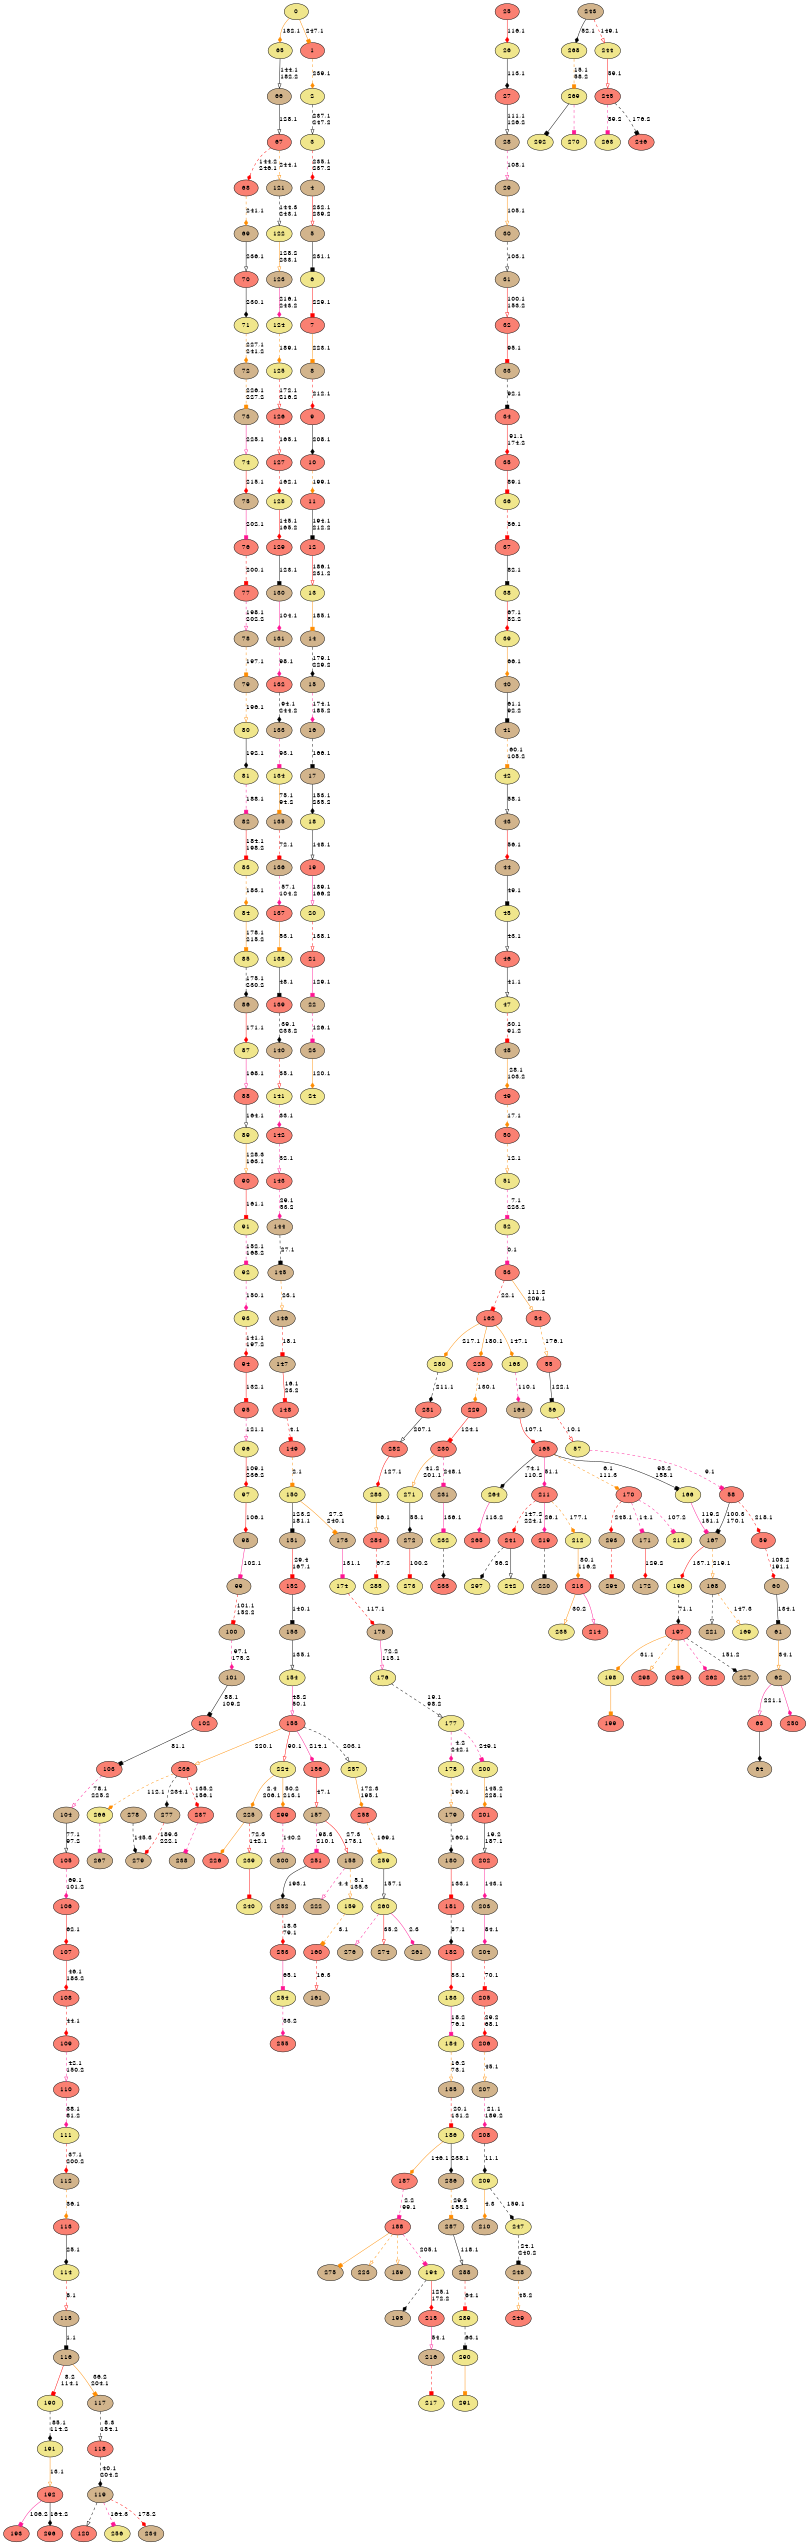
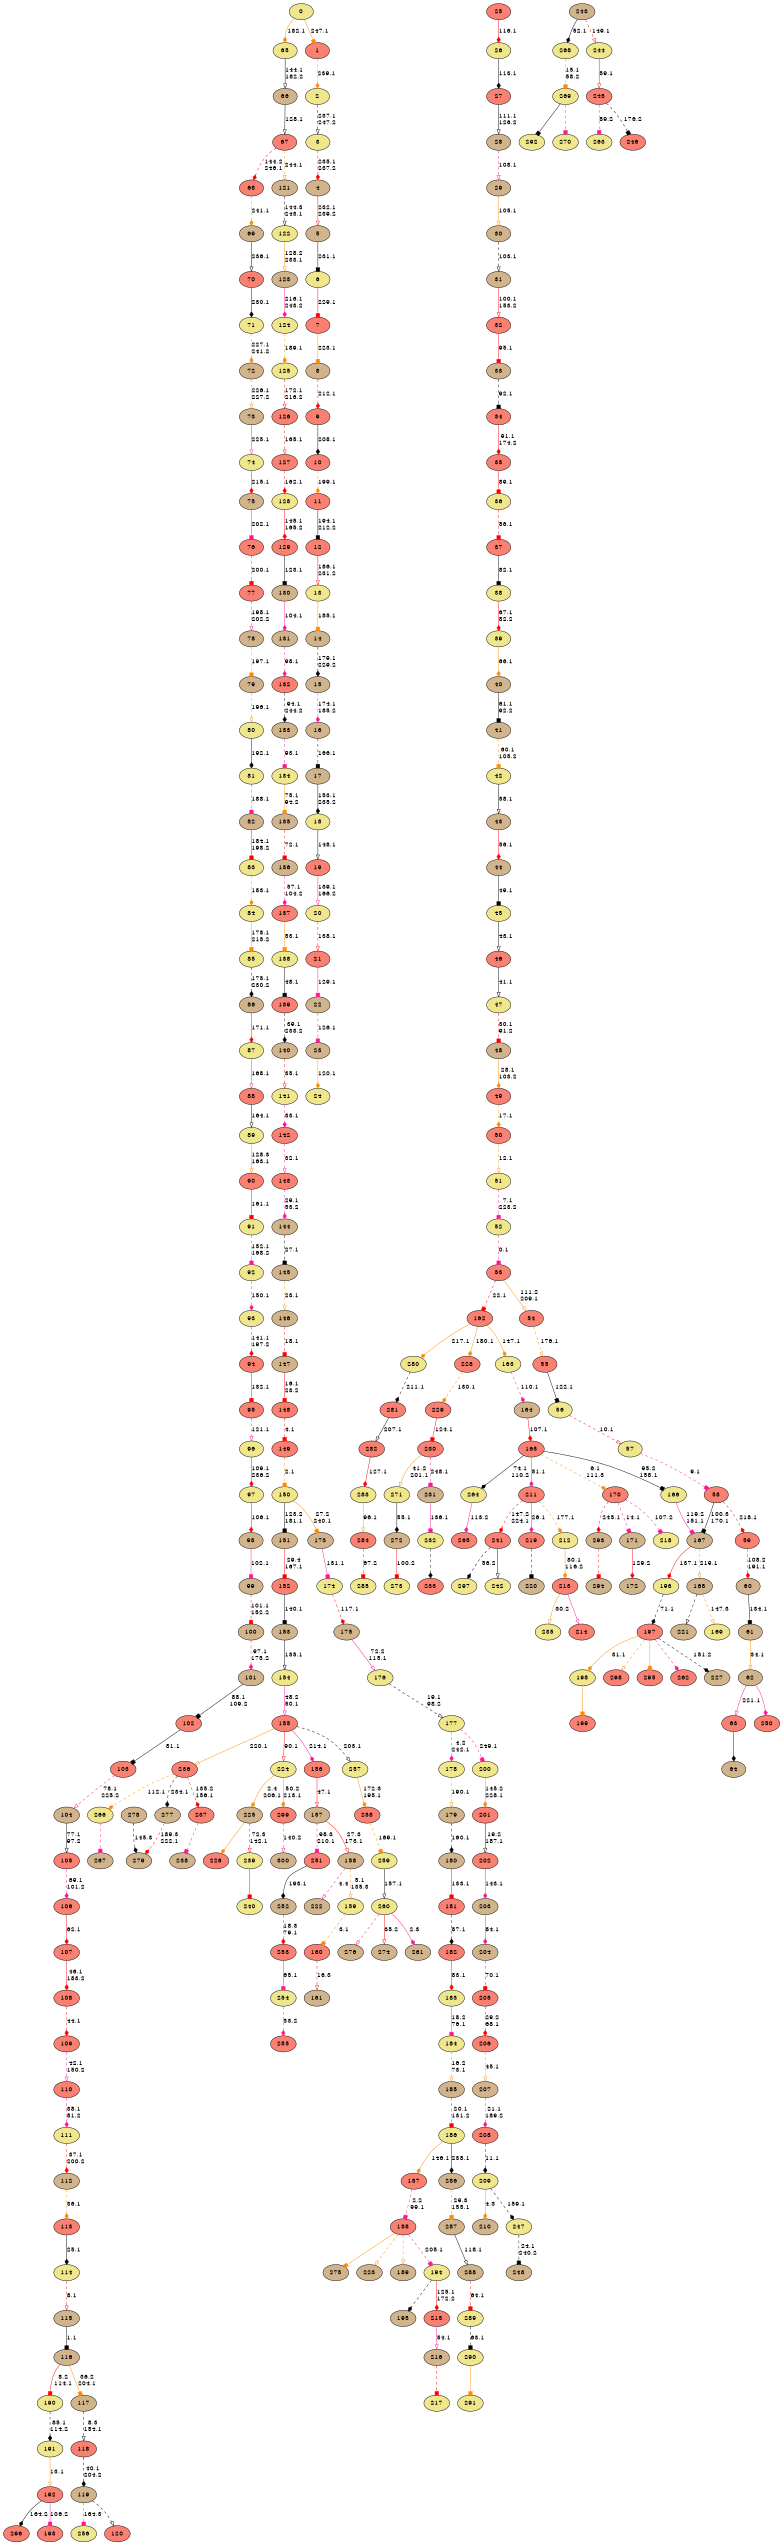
edge "72" -> "73": arrowhead box -> onormal
node "249": removed
node "234": removed
